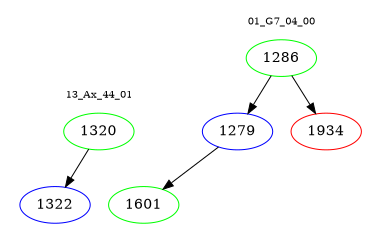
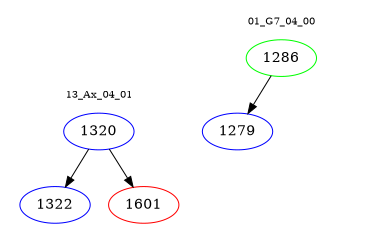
cluster "13_Ax_44_01": label "13_Ax_44_01" -> "13_Ax_04_01"
node "1320": color green -> blue
node "1934": removed
edge "1279" -> "1601": now "1320" -> "1601"
node "1601": color green -> red
